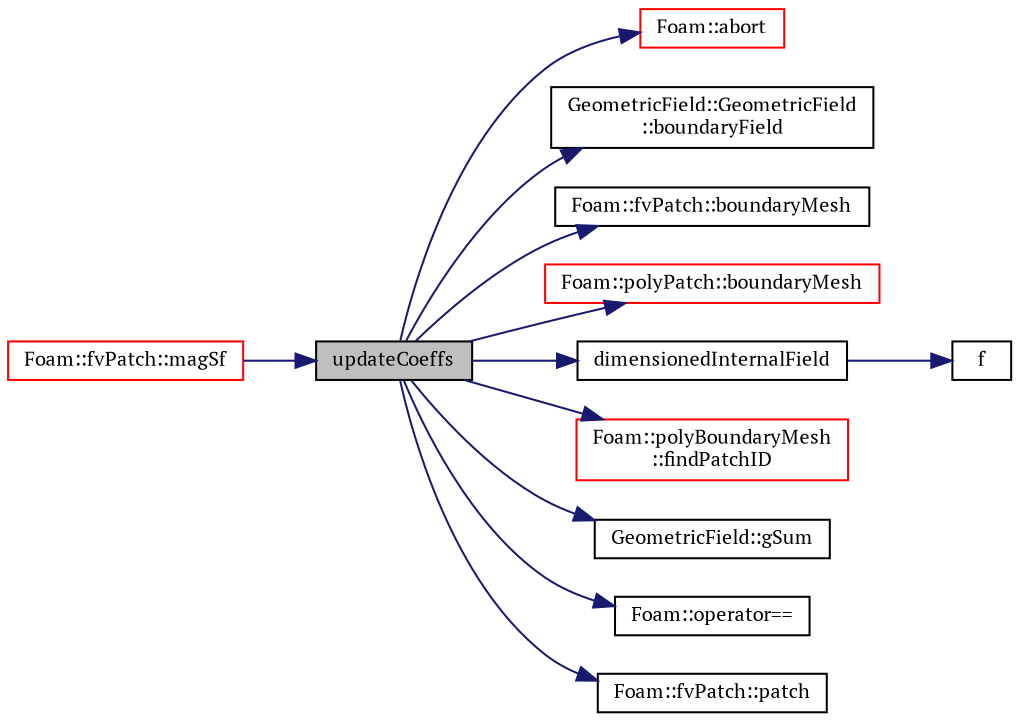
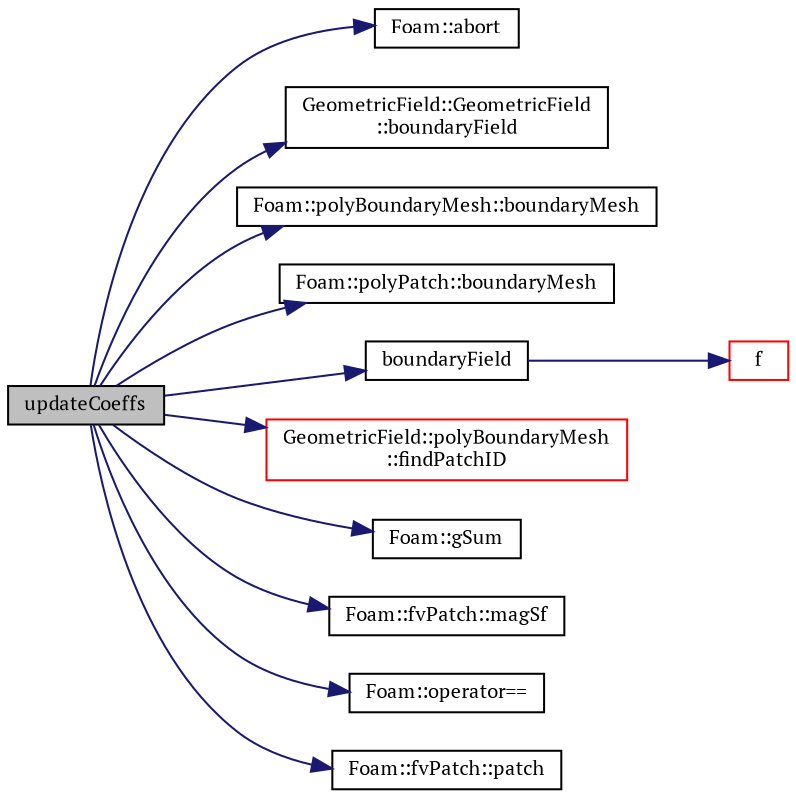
node "Foam::abort": color red -> black
node "Foam::fvPatch::boundaryMesh": label "Foam::fvPatch::boundaryMesh" -> "Foam::polyBoundaryMesh::boundaryMesh"
node "Foam::polyPatch::boundaryMesh": color red -> black
node "Foam::fvPatch::magSf": color red -> black
edge "Foam::fvPatch::magSf" -> "updateCoeffs": reversed
node "dimensionedInternalField": label "dimensionedInternalField" -> "boundaryField"
node "f": color black -> red
node "Foam::polyBoundaryMesh ::findPatchID": label "Foam::polyBoundaryMesh ::findPatchID" -> "GeometricField::polyBoundaryMesh ::findPatchID"
node "GeometricField::gSum": label "GeometricField::gSum" -> "Foam::gSum"
